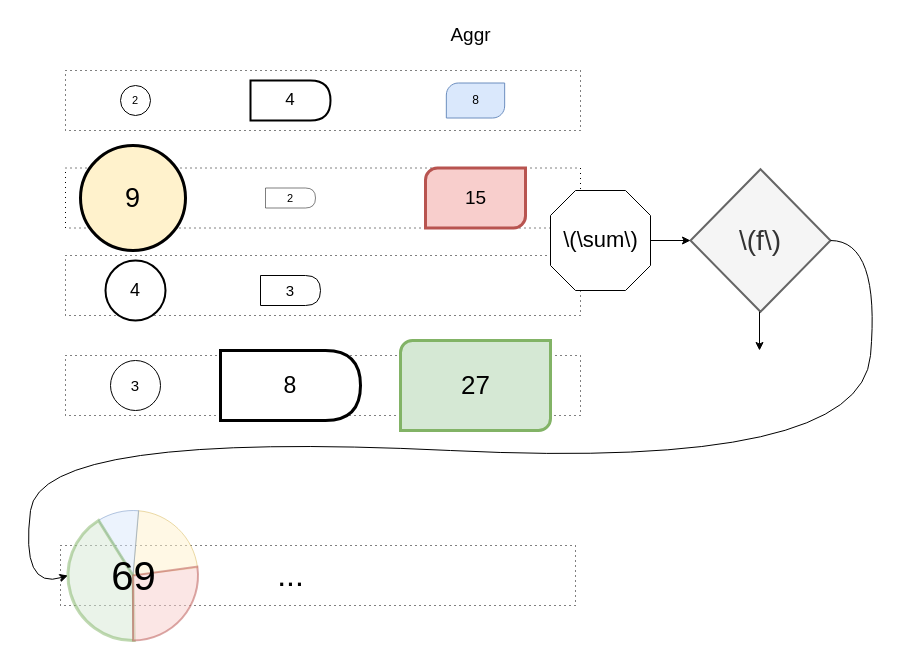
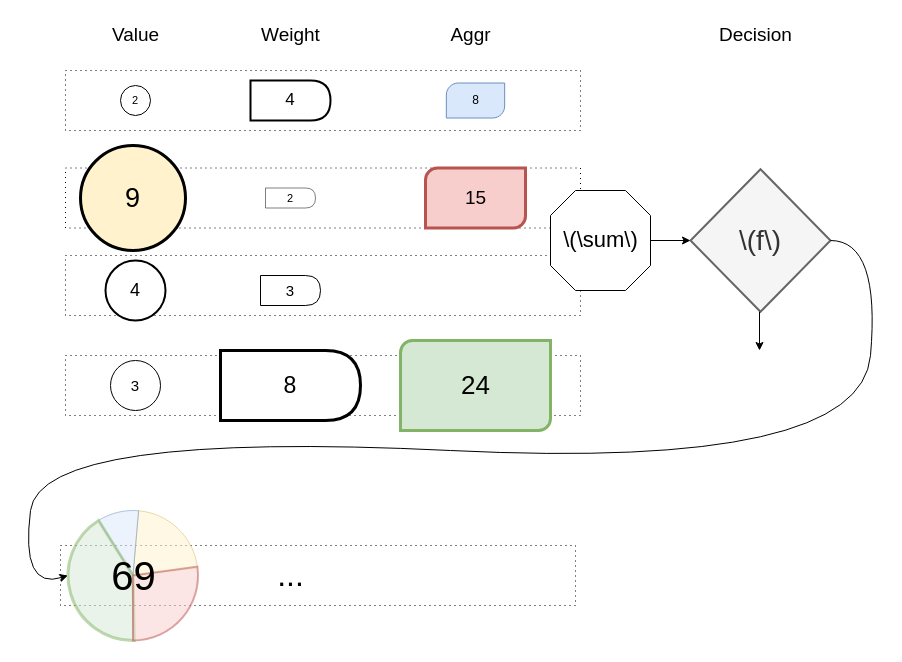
node "Value": added
node "Weight": added
node "Decision": added
node "27": label "27" -> "24"
